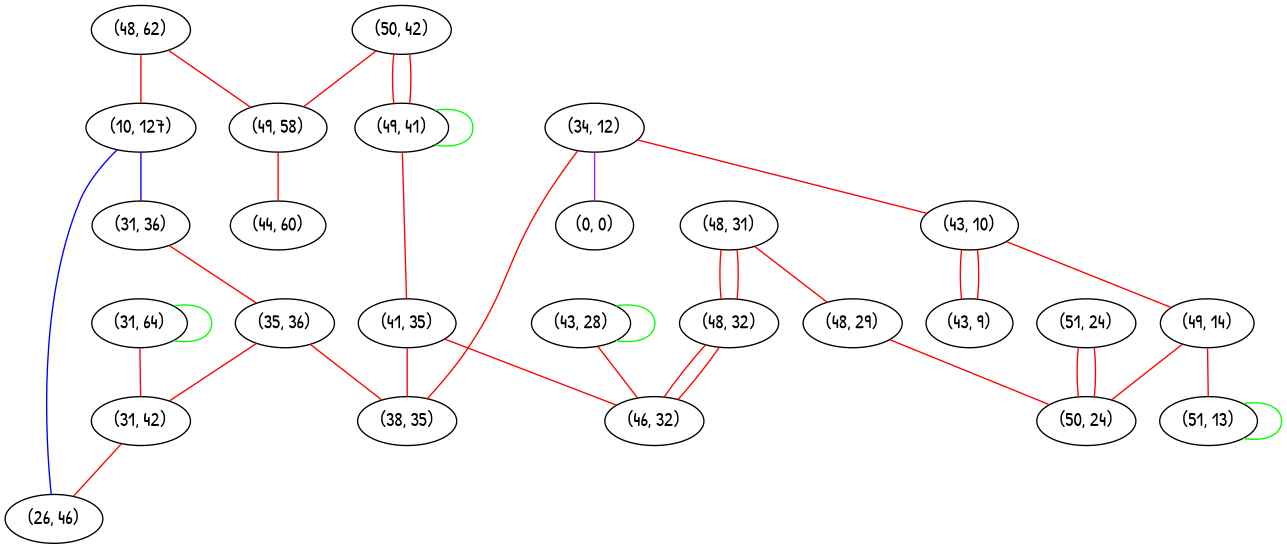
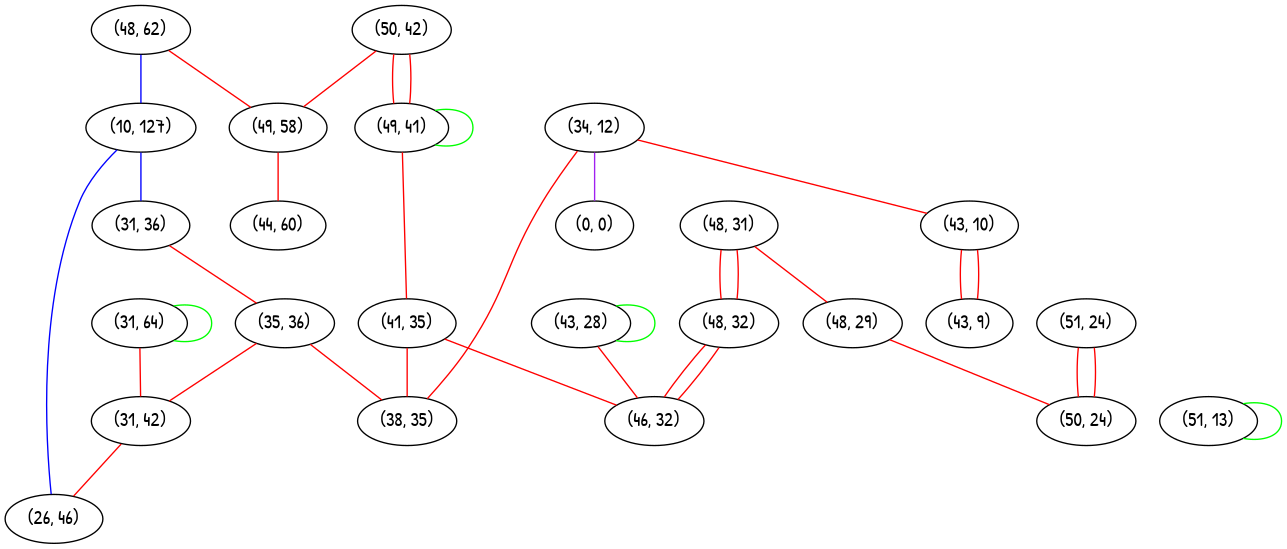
edge "(48, 62)" -- "(10, 127)": color red -> blue
node "(49, 14)": removed
